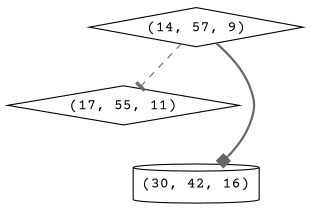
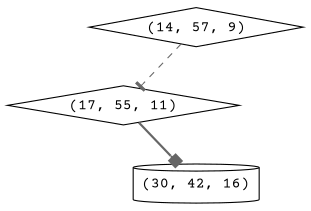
edge "(14, 57, 9)" -> "(30, 42, 16)": now "(17, 55, 11)" -> "(30, 42, 16)"
